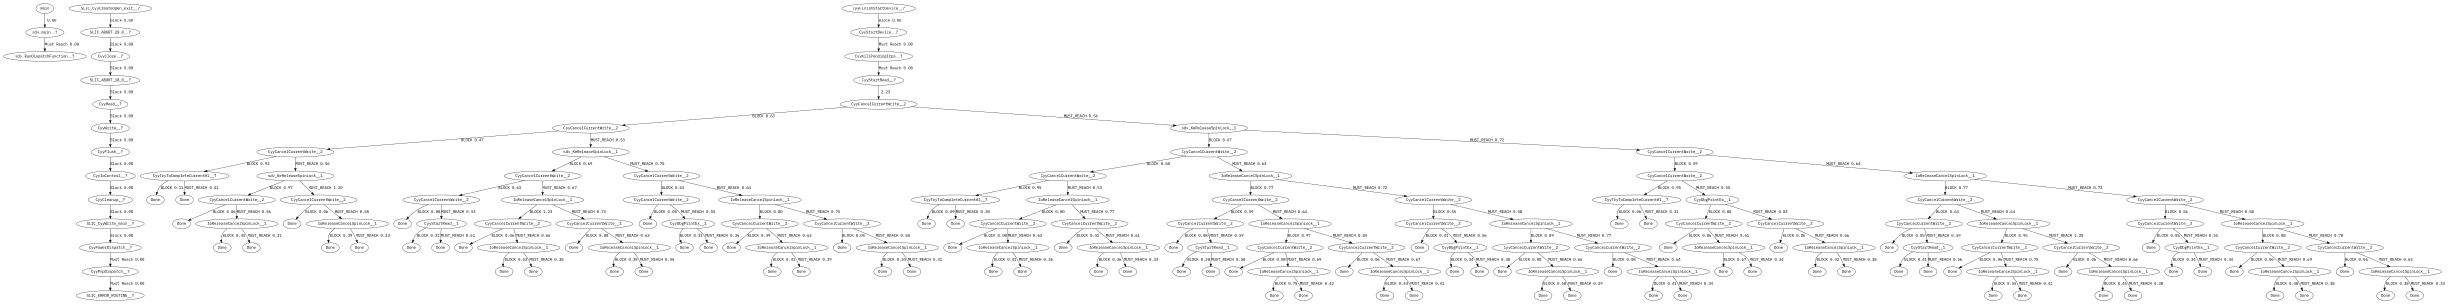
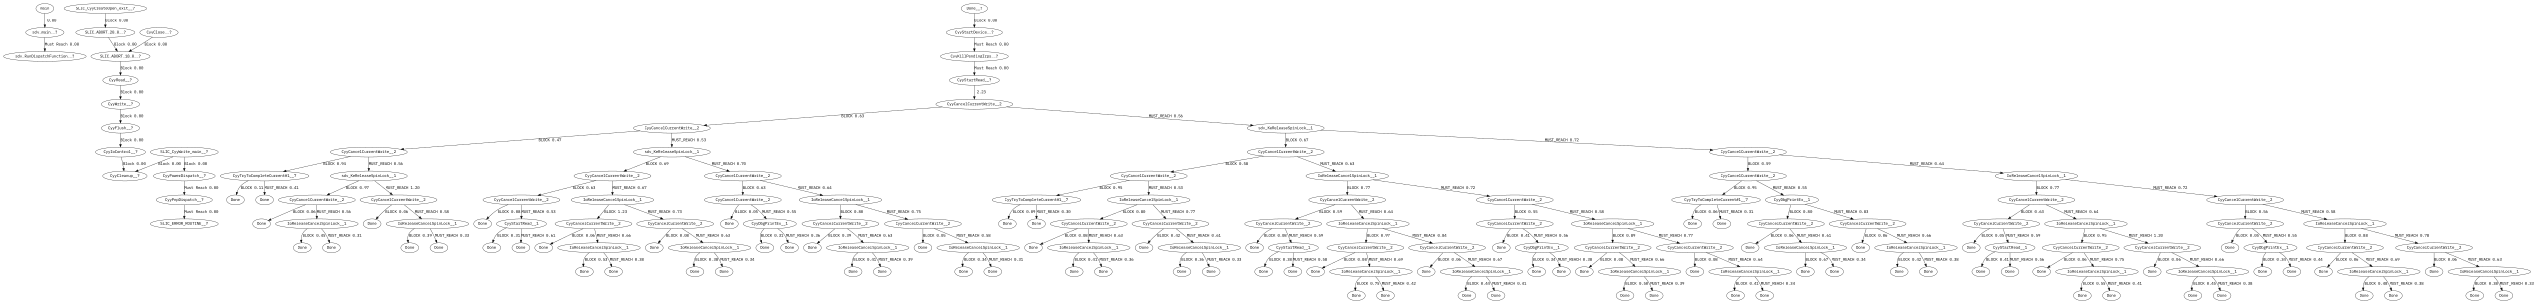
node "CyyFinishStartDevice__?": label "CyyFinishStartDevice__?" -> "Done__?"
edge "SLIC_ABORT_20_0__?" -> "CyyClose__?": now "SLIC_ABORT_20_0__?" -> "SLIC_ABORT_18_0__?"
edge "CyyCleanup__?" -> "SLIC_CyyWrite_main__?": reversed
